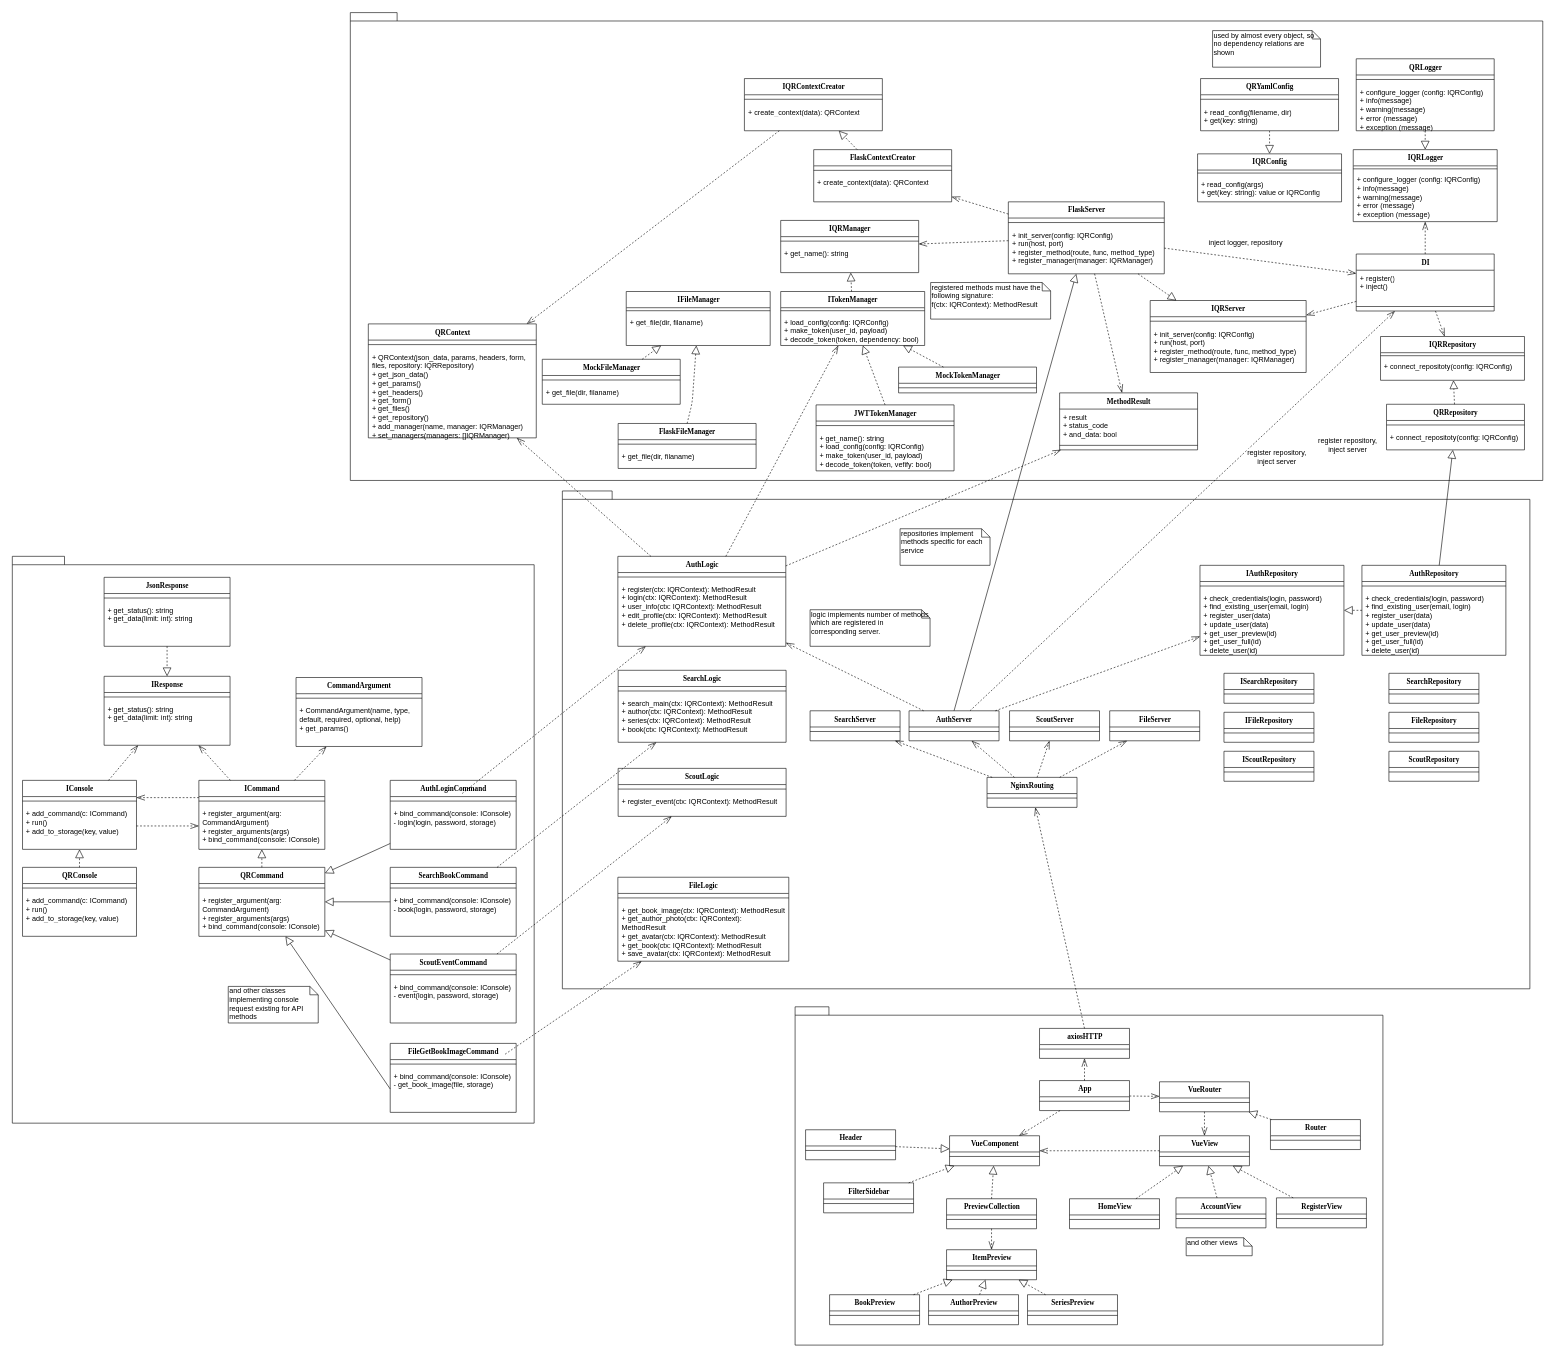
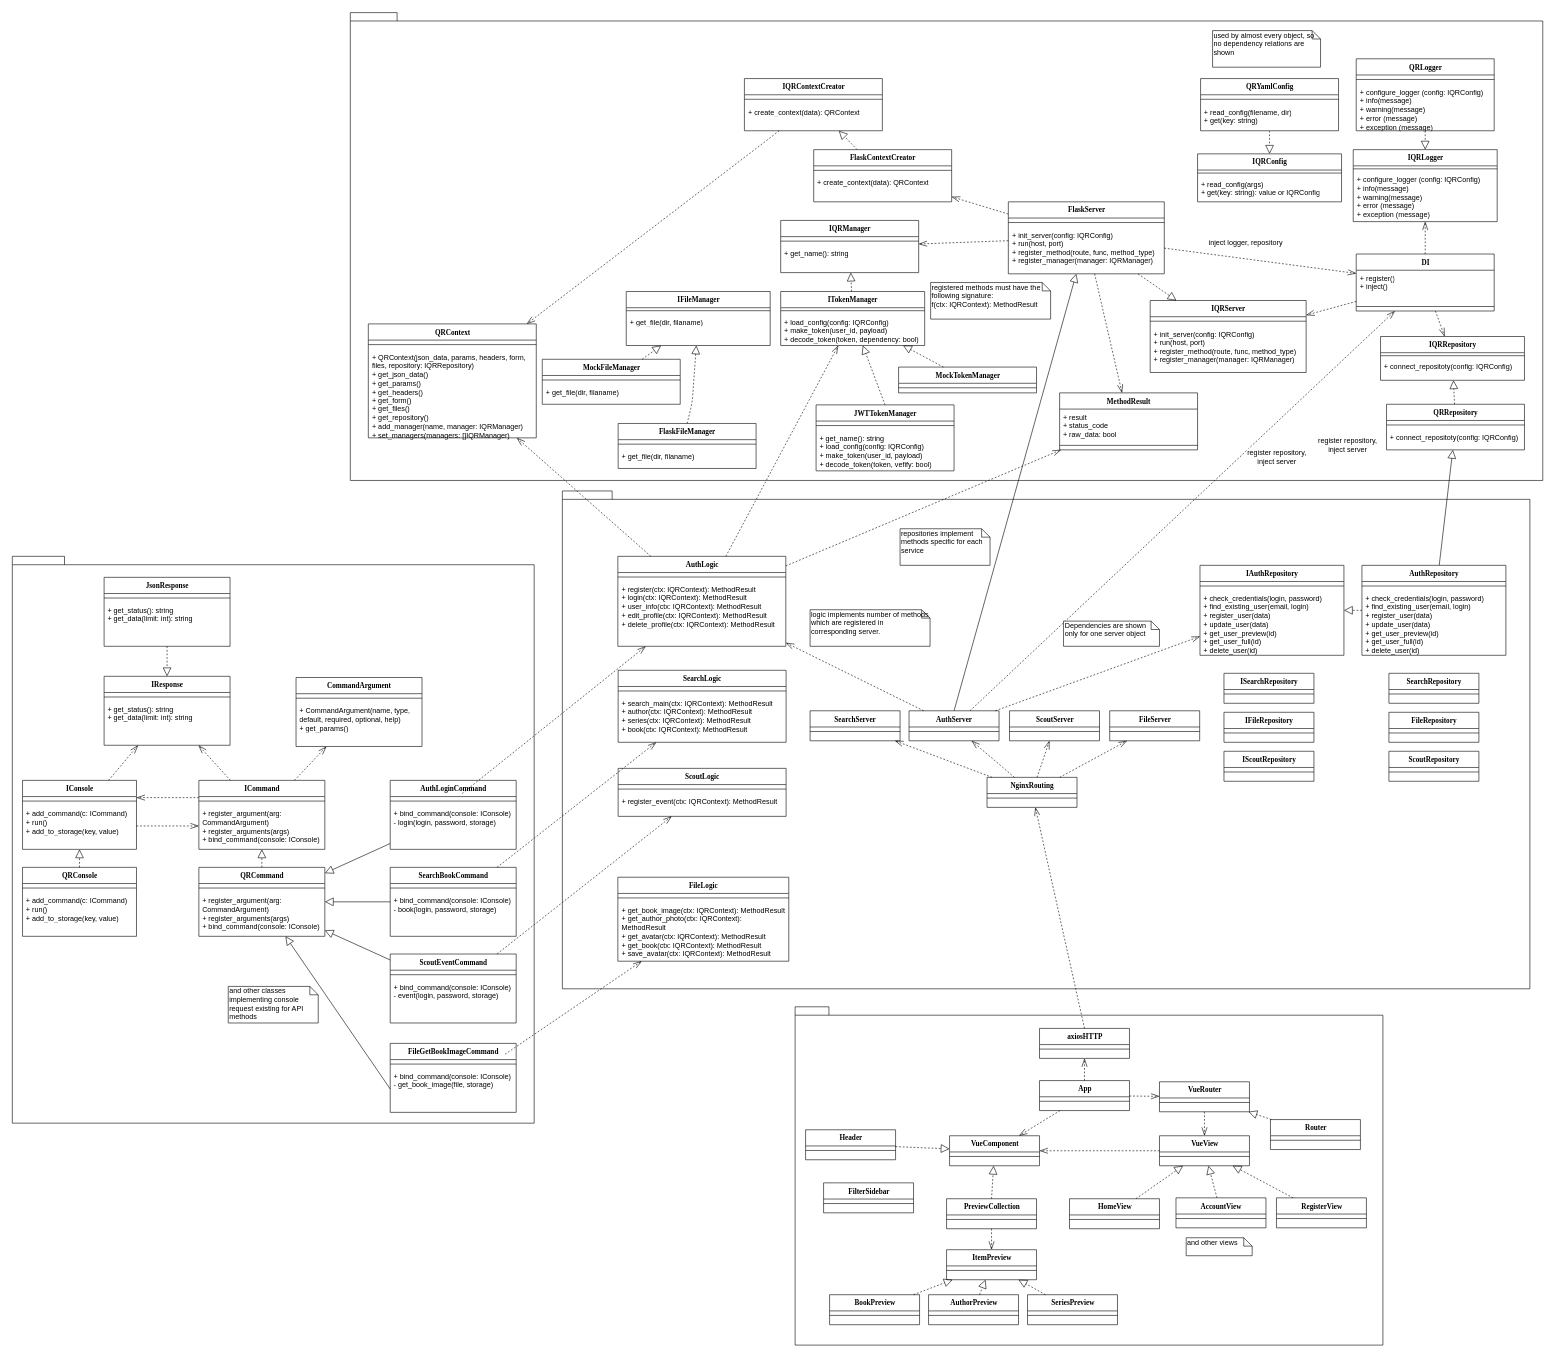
node "+ result + status_code + and_data: bool": label "+ result + status_code + and_data: bool" -> "+ result + status_code + raw_data: bool"
node "Dependencies are shown only for one server object": added
edge "FilterSidebar" -> "VueComponent": removed
